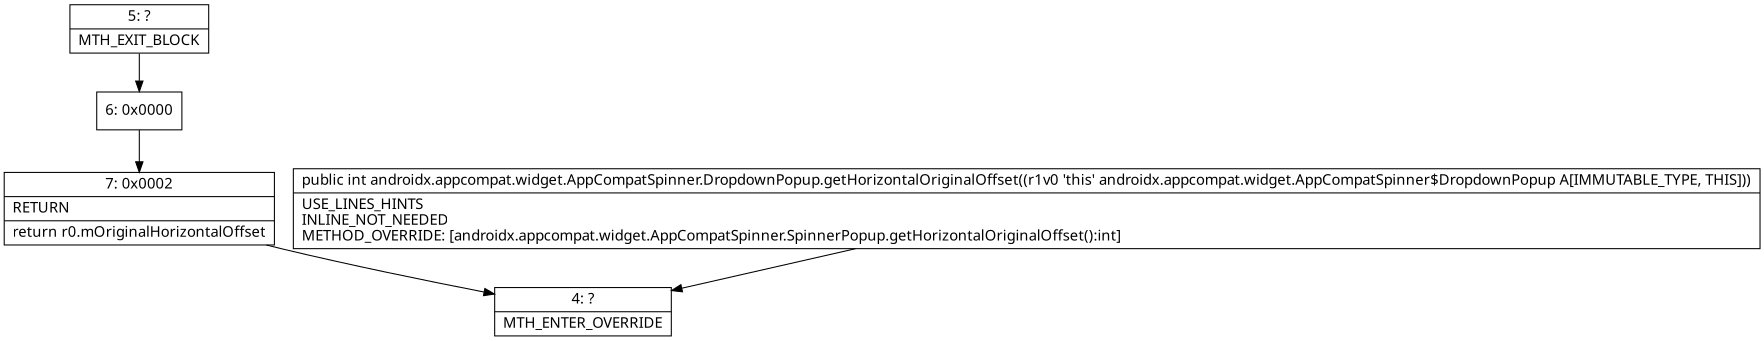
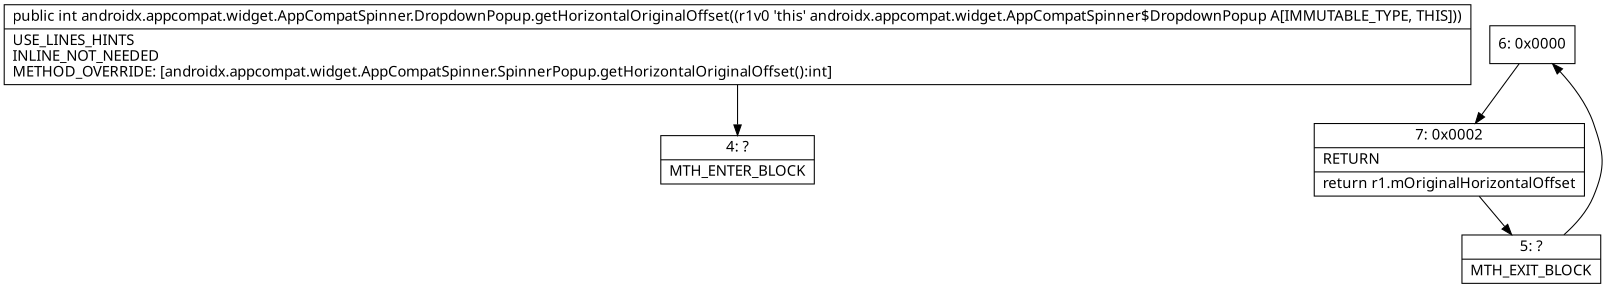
node "7: 0x0002": text "return r0.mOriginalHorizontalOffset" -> "return r1.mOriginalHorizontalOffset"
edge "7: 0x0002" -> "4: ?": now "7: 0x0002" -> "5: ?"
node "4: ?": text "MTH_ENTER_OVERRIDE" -> "MTH_ENTER_BLOCK"
